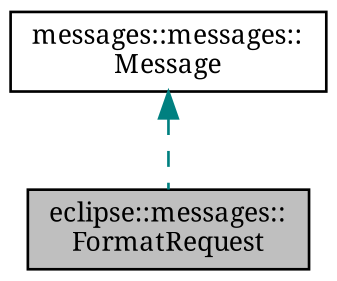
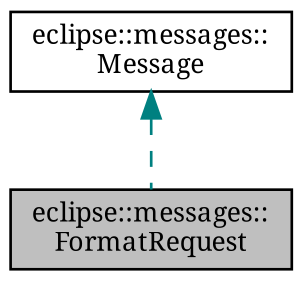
node "messages::messages:: Message": label "messages::messages:: Message" -> "eclipse::messages:: Message"
